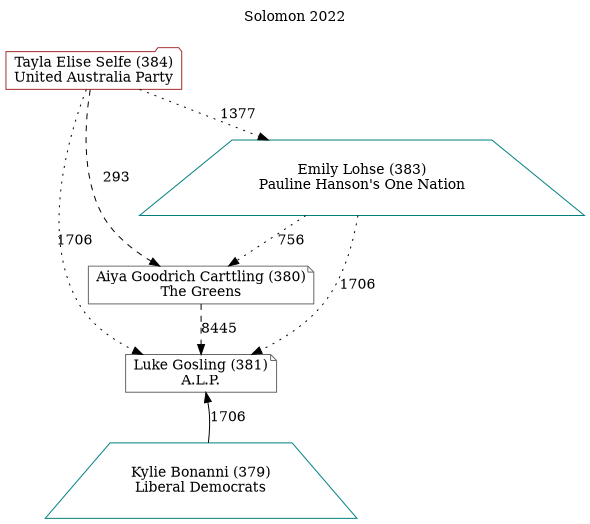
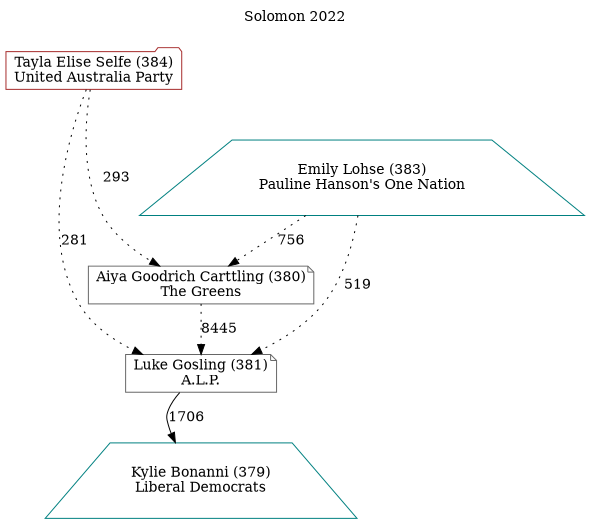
edge "Tayla Elise Selfe (384) United Australia Party" -> "Emily Lohse (383) Pauline Hanson's One Nation": removed, label "1377"
edge "Tayla Elise Selfe (384) United Australia Party" -> "Aiya Goodrich Carttling (380) The Greens": style dashed -> dotted
edge "Tayla Elise Selfe (384) United Australia Party" -> "Luke Gosling (381) A.L.P.": label "1706" -> "281"
edge "Emily Lohse (383) Pauline Hanson's One Nation" -> "Luke Gosling (381) A.L.P.": label "1706" -> "519"
edge "Aiya Goodrich Carttling (380) The Greens" -> "Luke Gosling (381) A.L.P.": style dashed -> dotted
edge "Kylie Bonanni (379) Liberal Democrats" -> "Luke Gosling (381) A.L.P.": reversed
